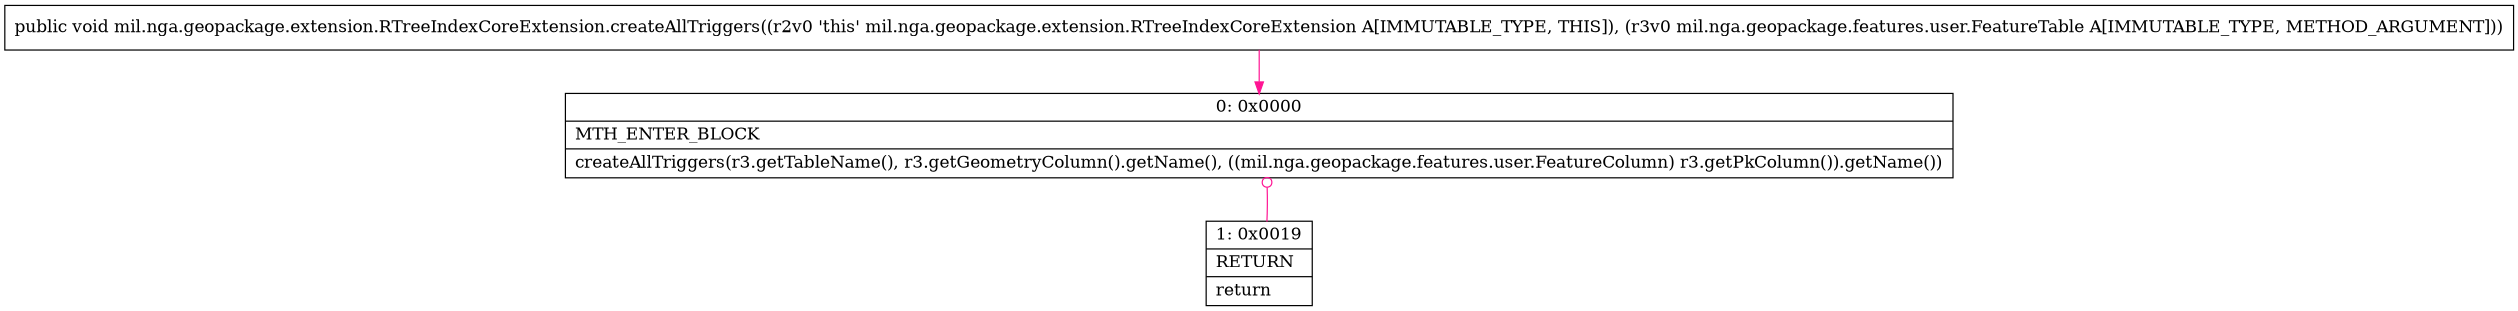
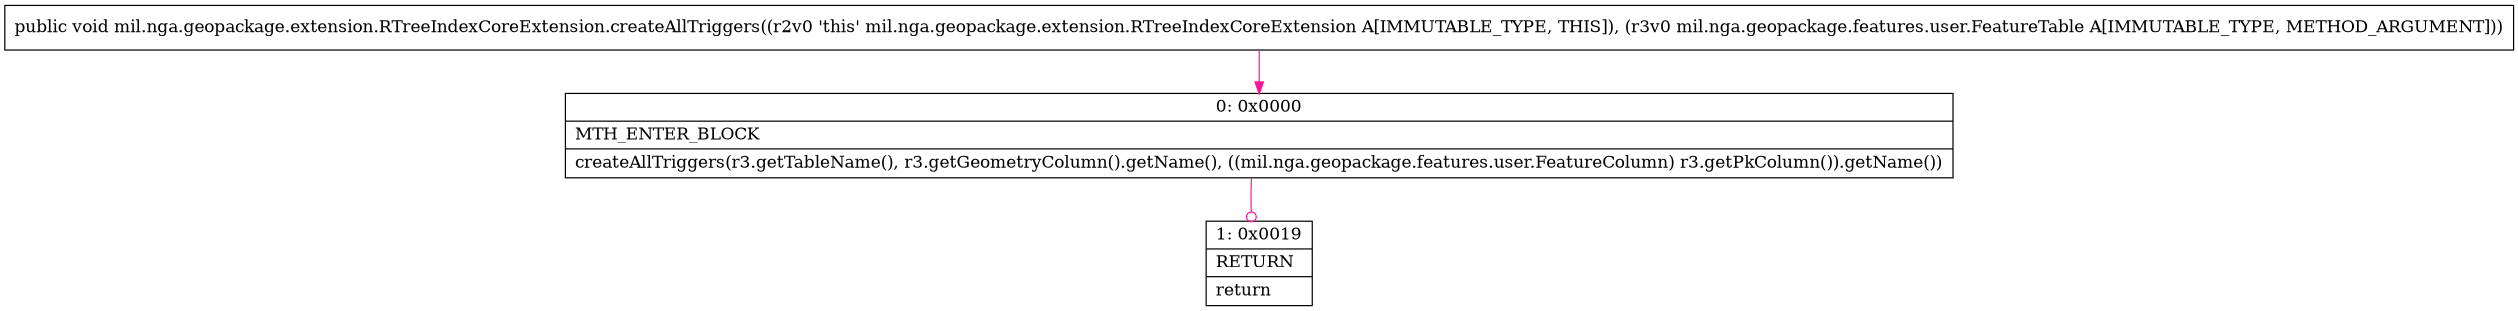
edge "1: 0x0019" -> "0: 0x0000": reversed
